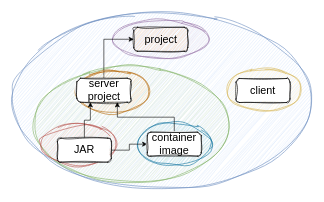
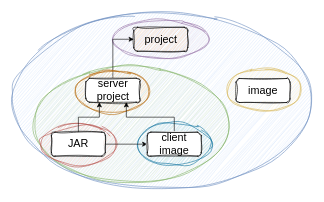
node "server project": moved (104, 90) -> (113, 90)
node "client": label "client" -> "image"
node "container image": label "container image" -> "client image"
node "JAR": moved (84, 150) -> (78, 144)
